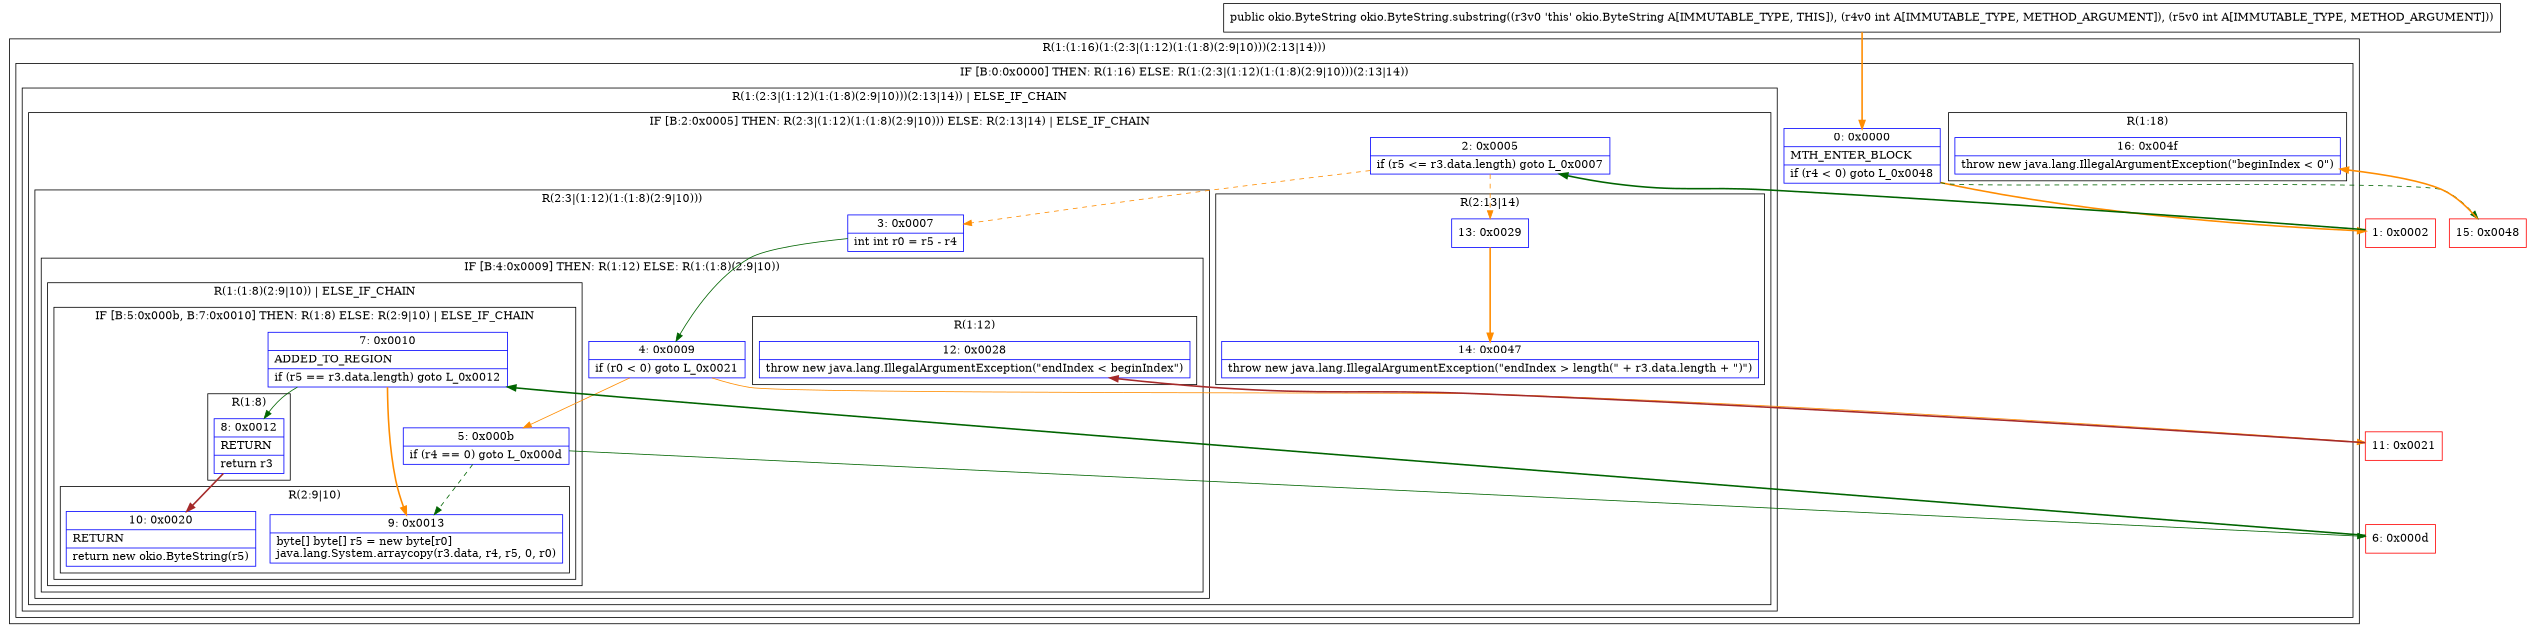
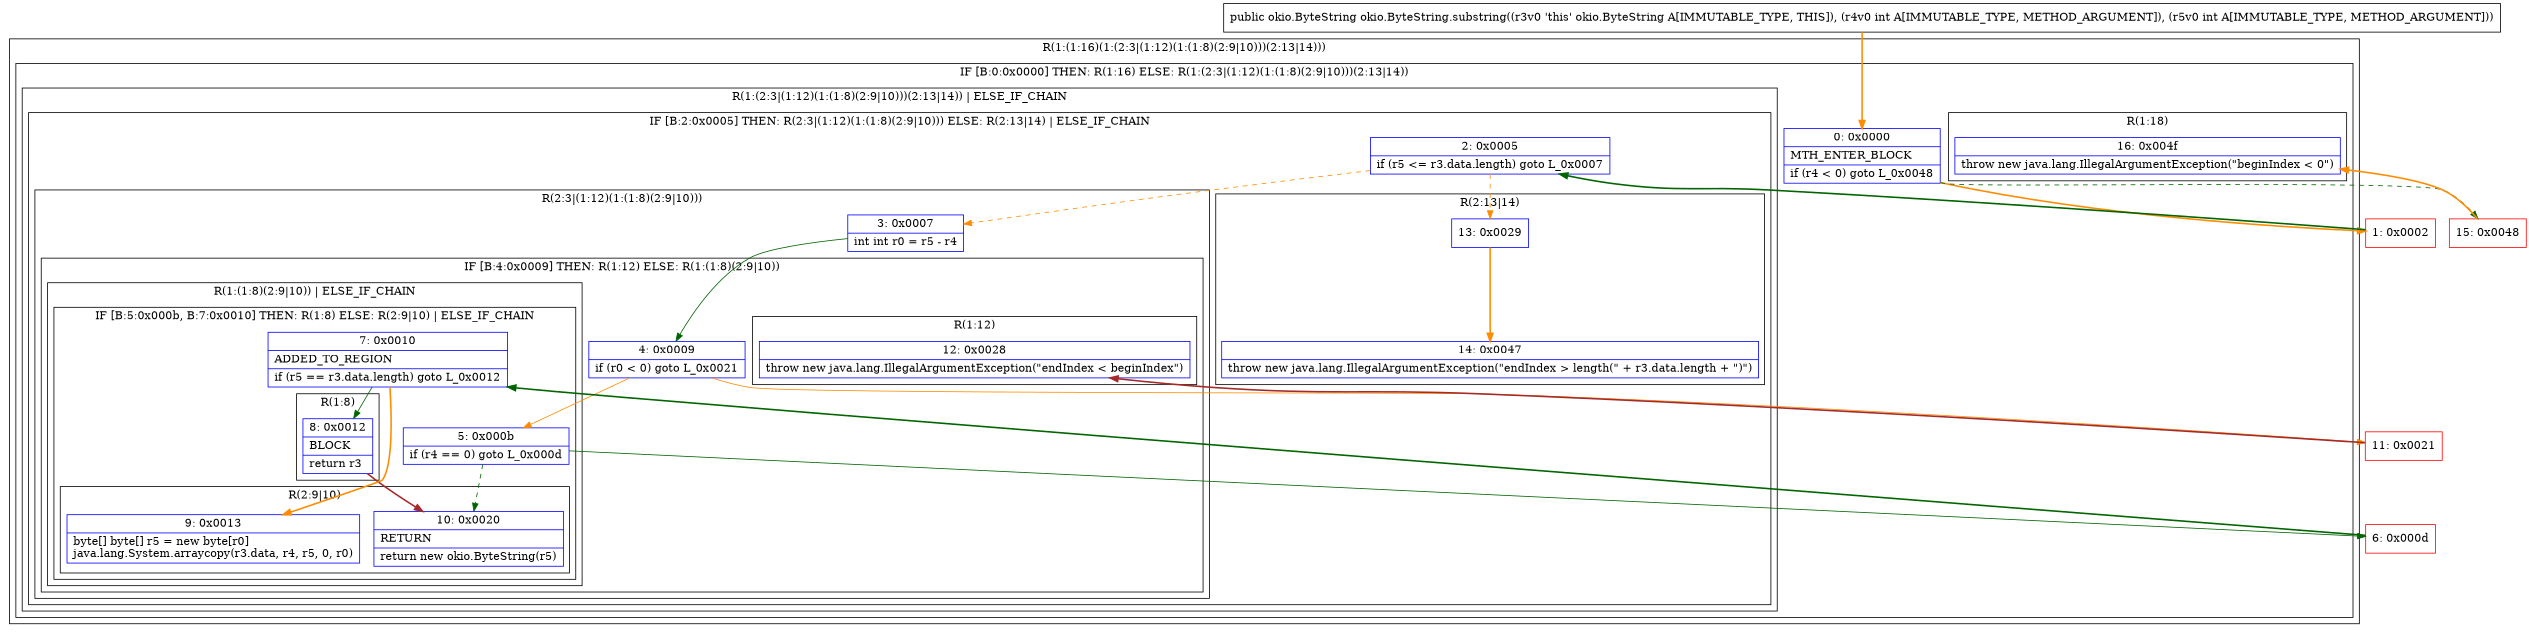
node "8: 0x0012": text "RETURN" -> "BLOCK"
edge "5: 0x000b" -> "9: 0x0013": now "5: 0x000b" -> "10: 0x0020"
